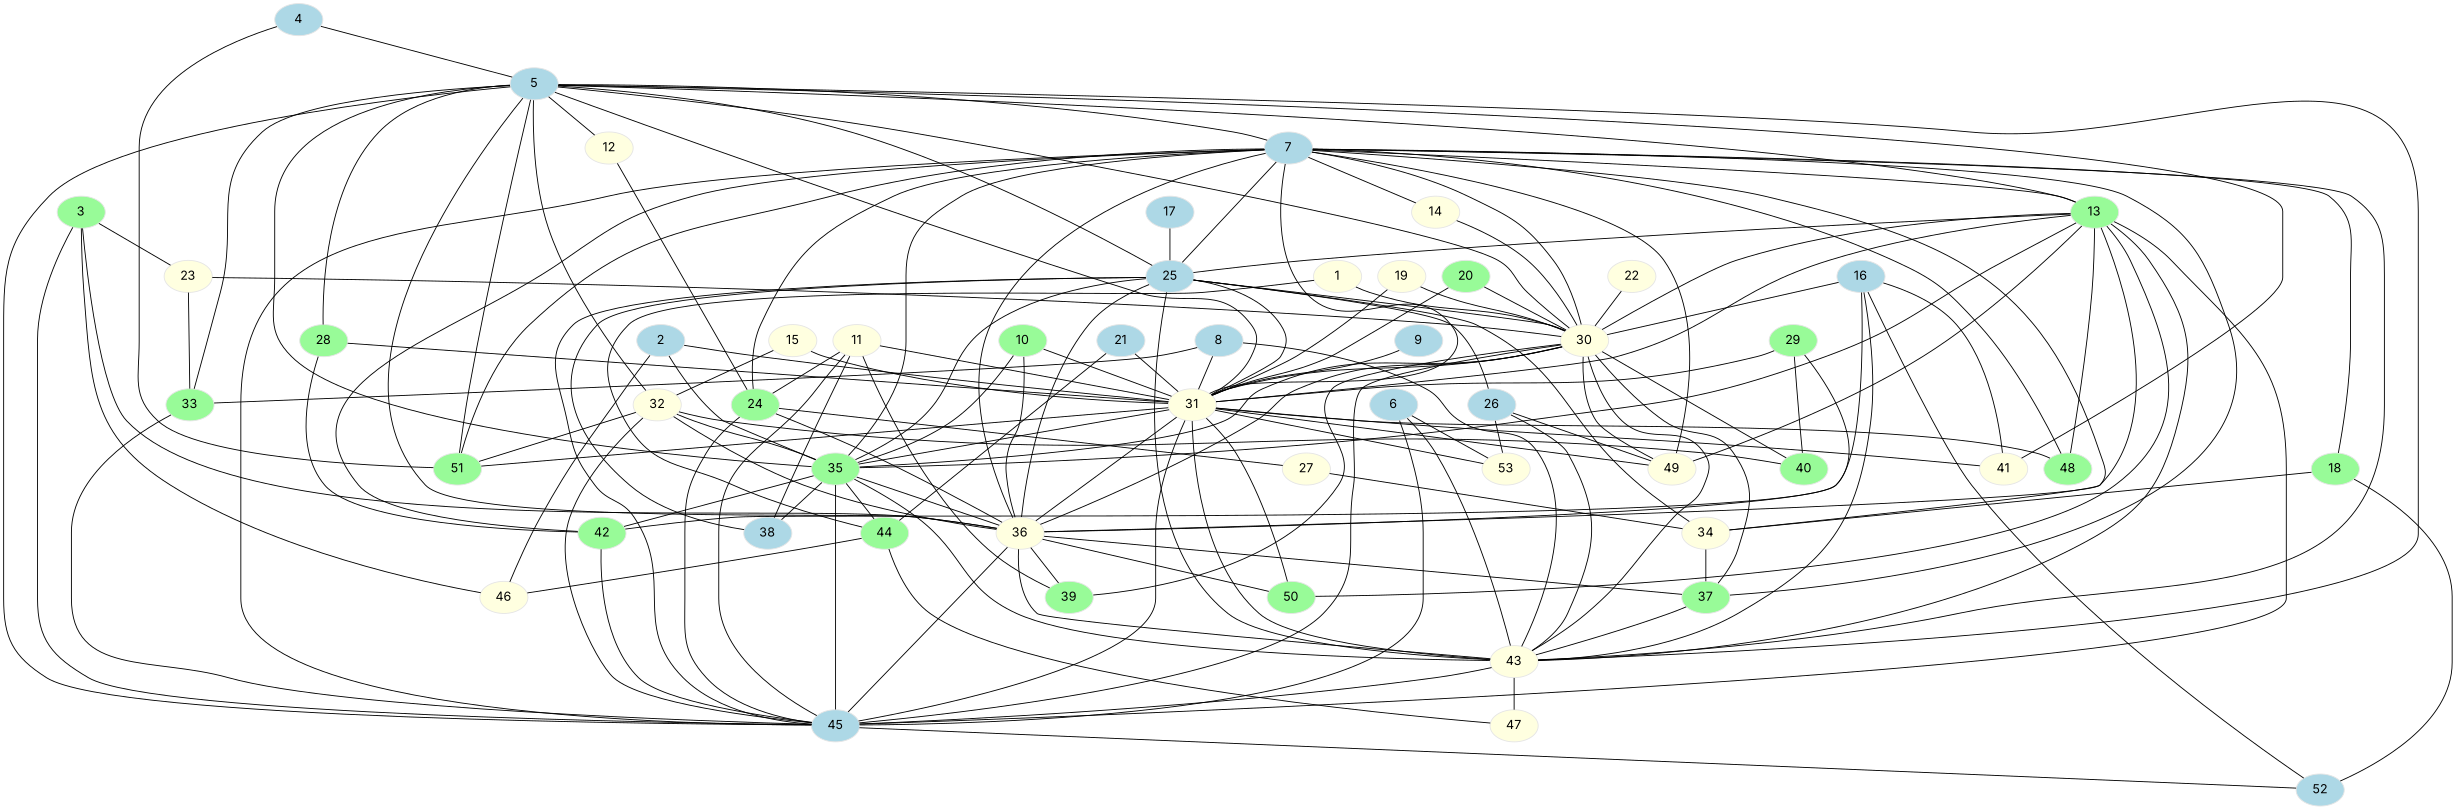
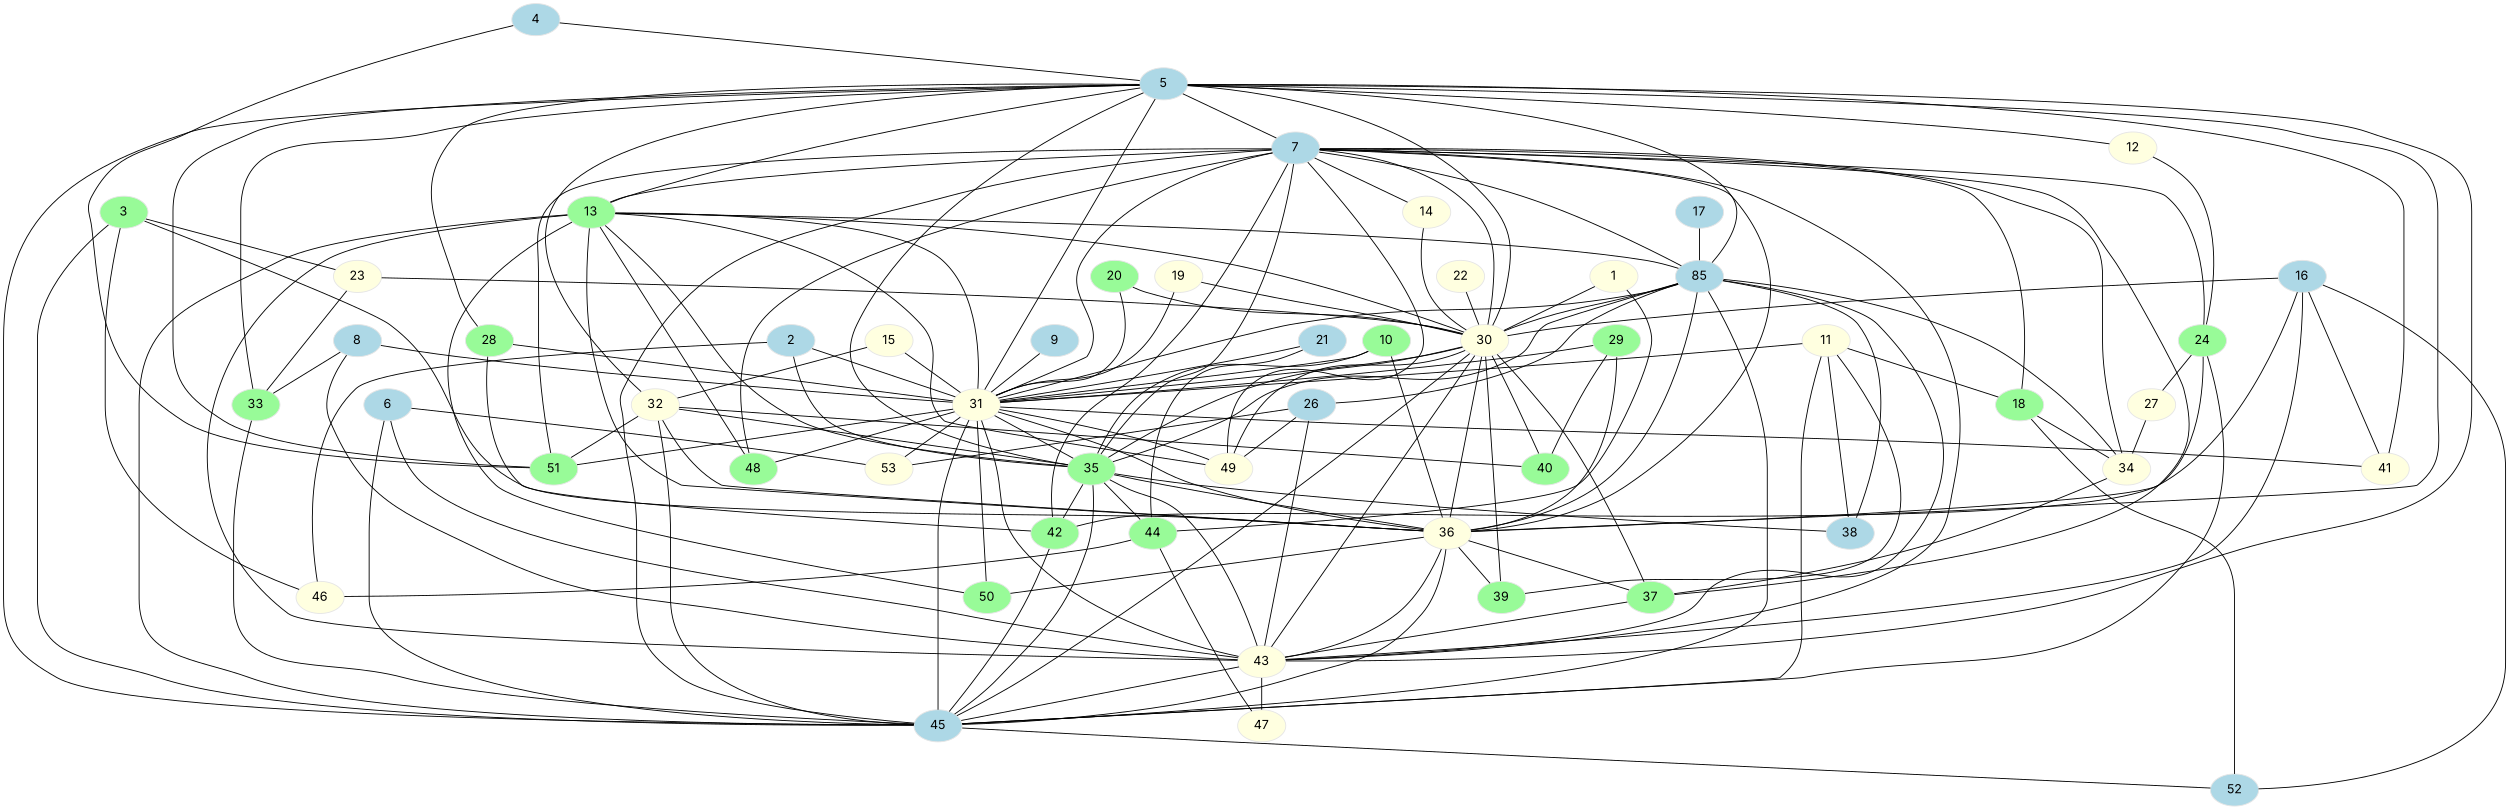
node "25": label "25" -> "85"
edge "11" -- "24": now "11" -- "18"
